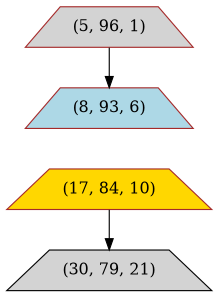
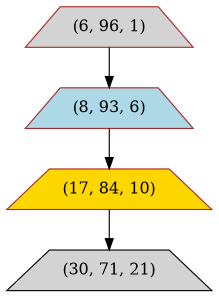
node "(5, 96, 1)": label "(5, 96, 1)" -> "(6, 96, 1)"
edge "(8, 93, 6)" -> "(17, 84, 10)": added
node "(30, 79, 21)": label "(30, 79, 21)" -> "(30, 71, 21)"
